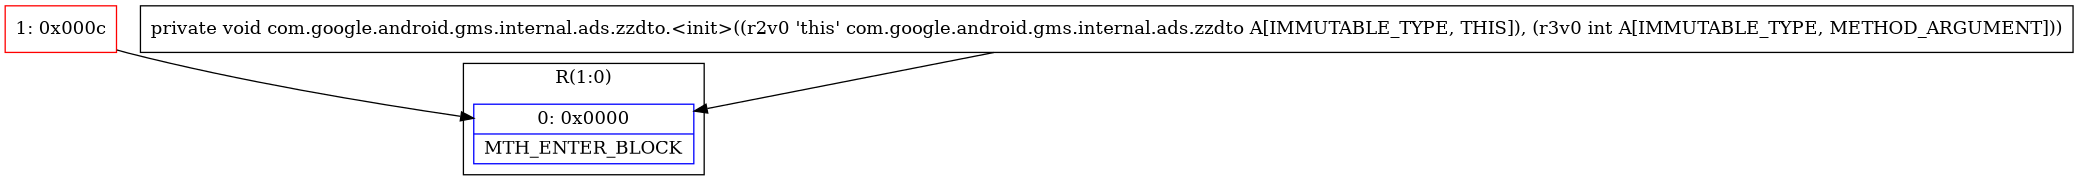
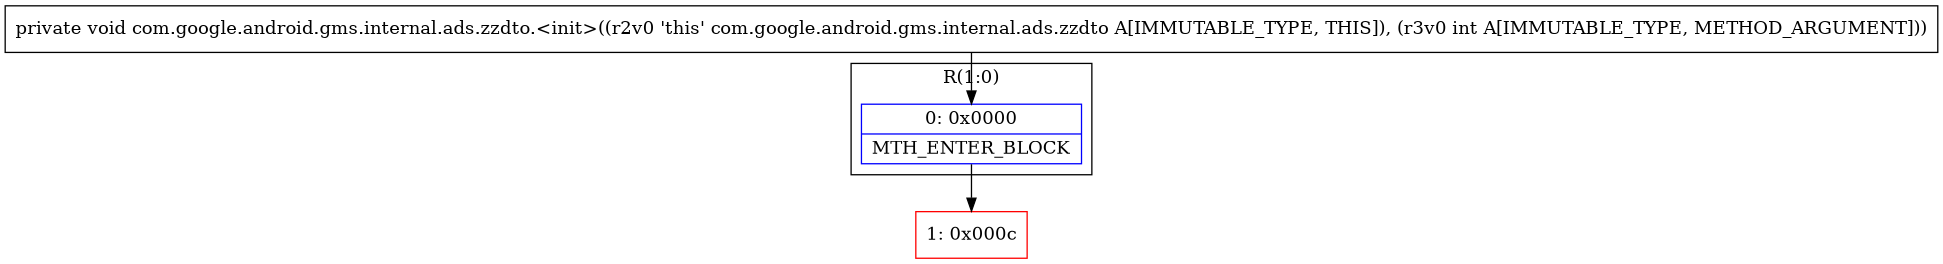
edge "1: 0x000c" -> "0: 0x0000": reversed
